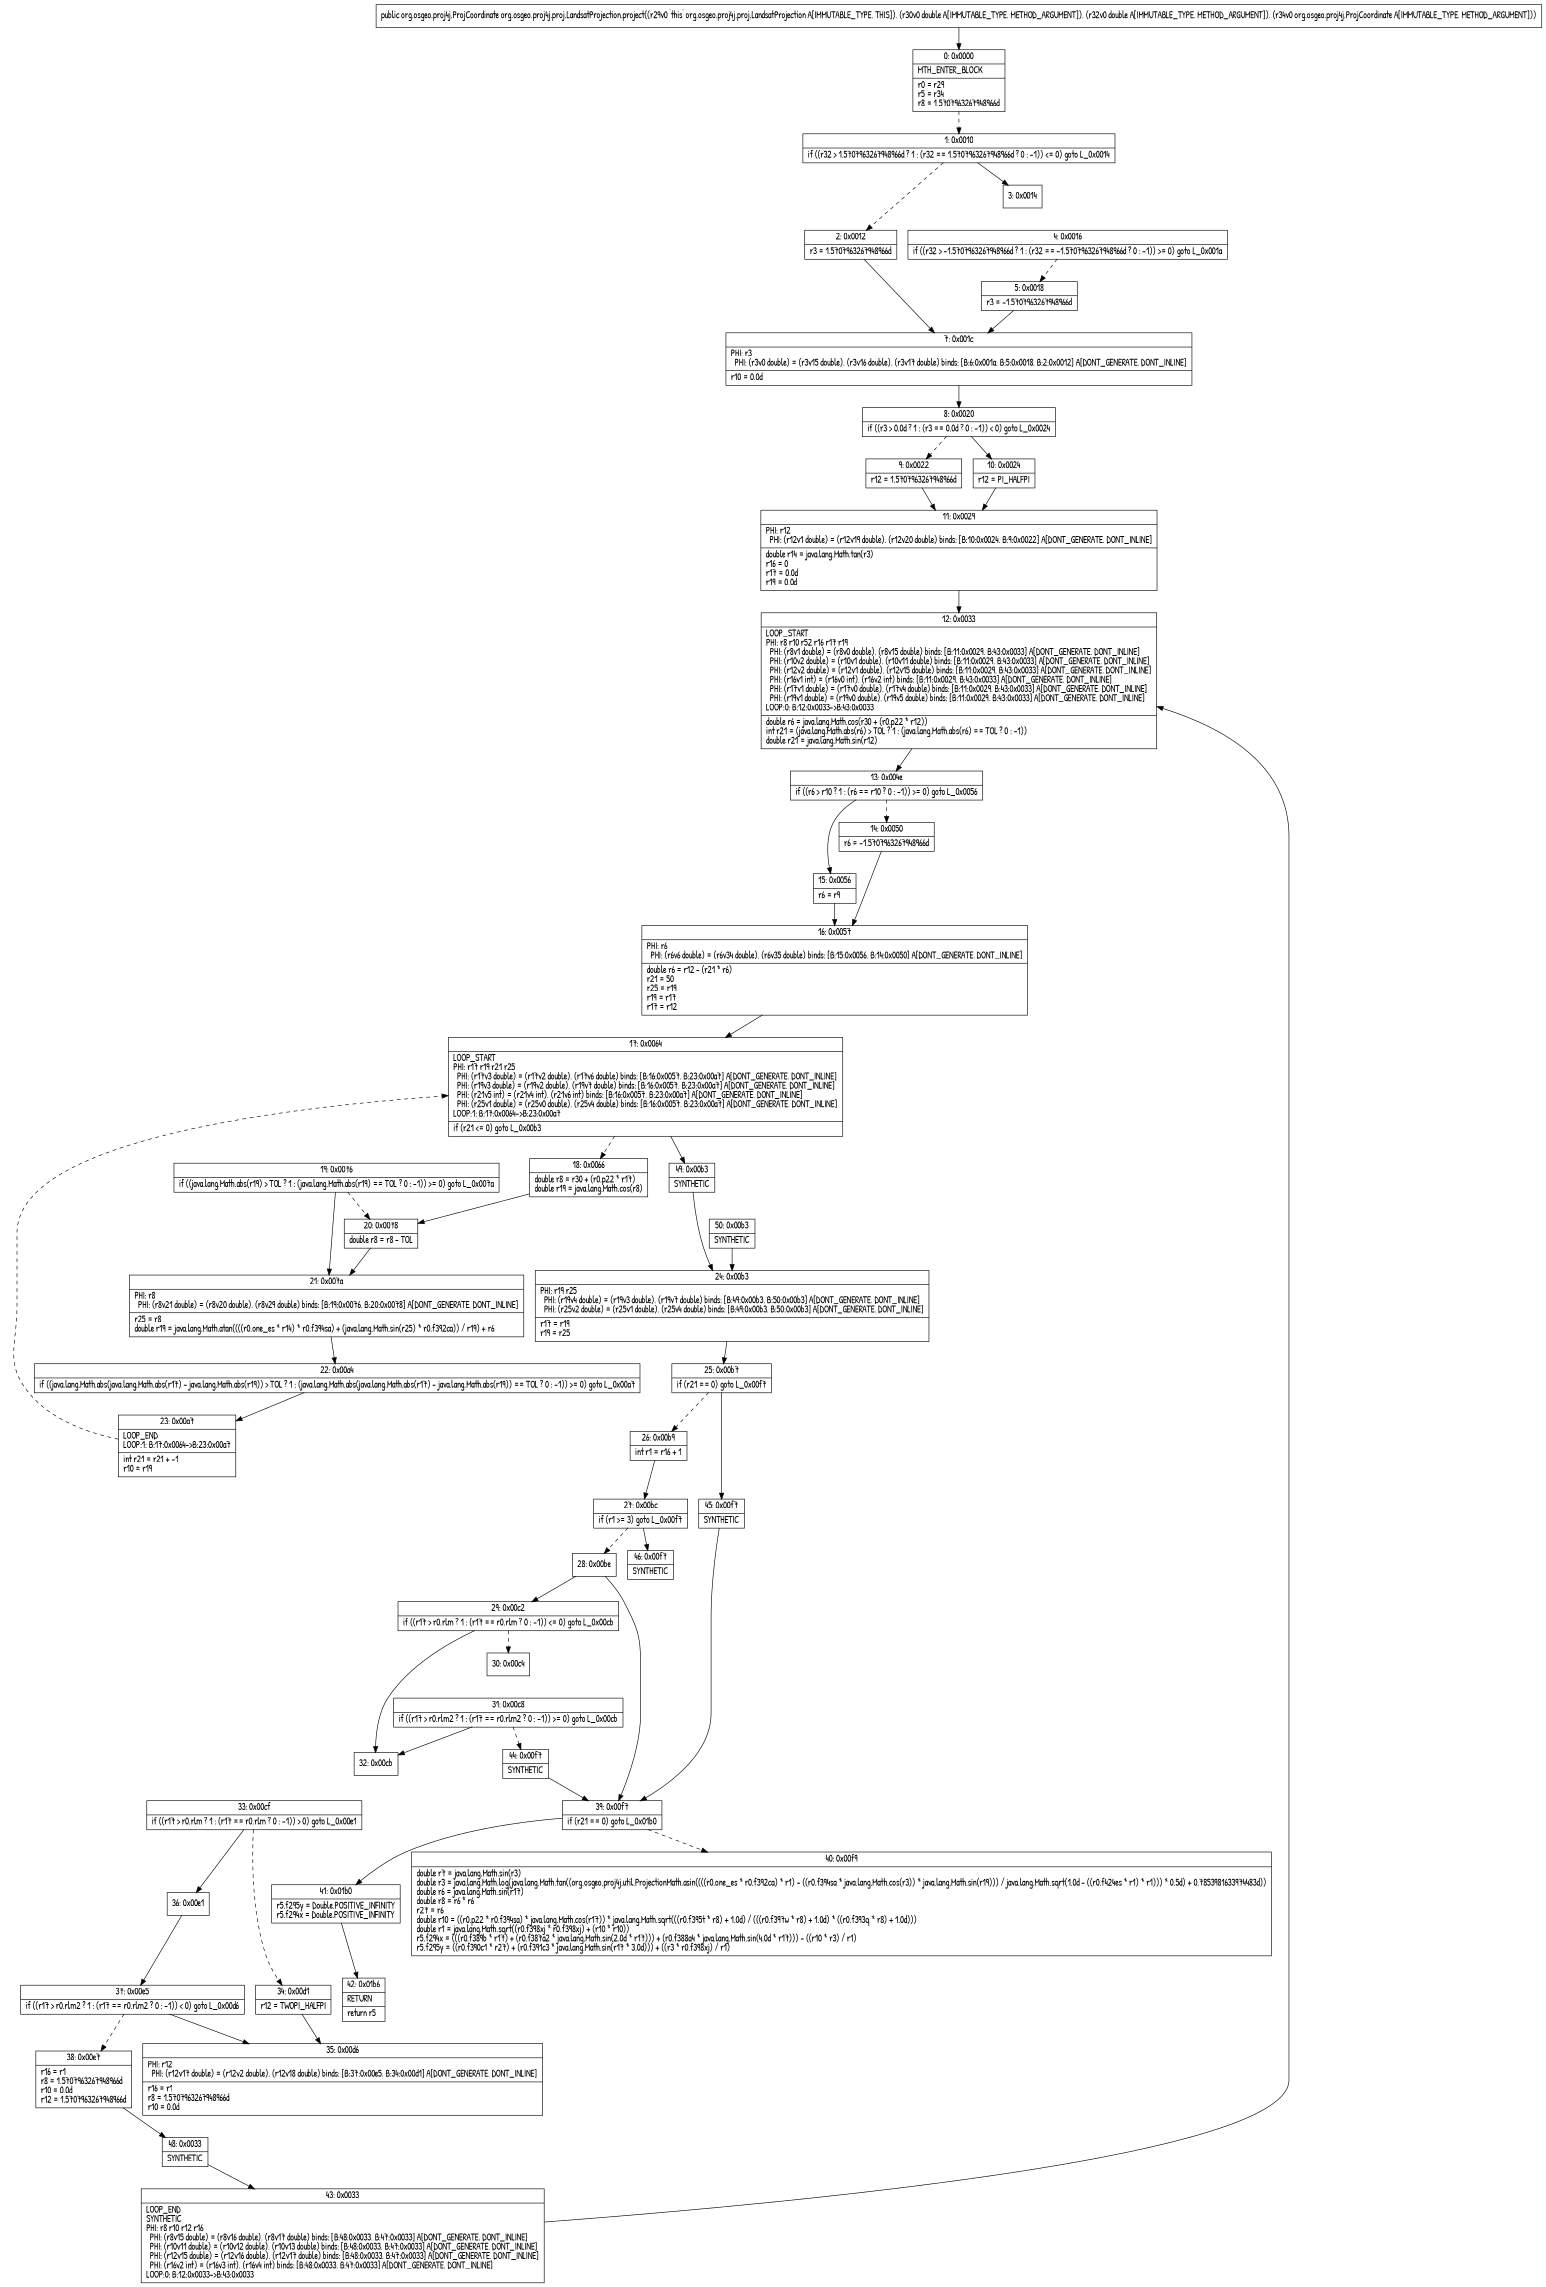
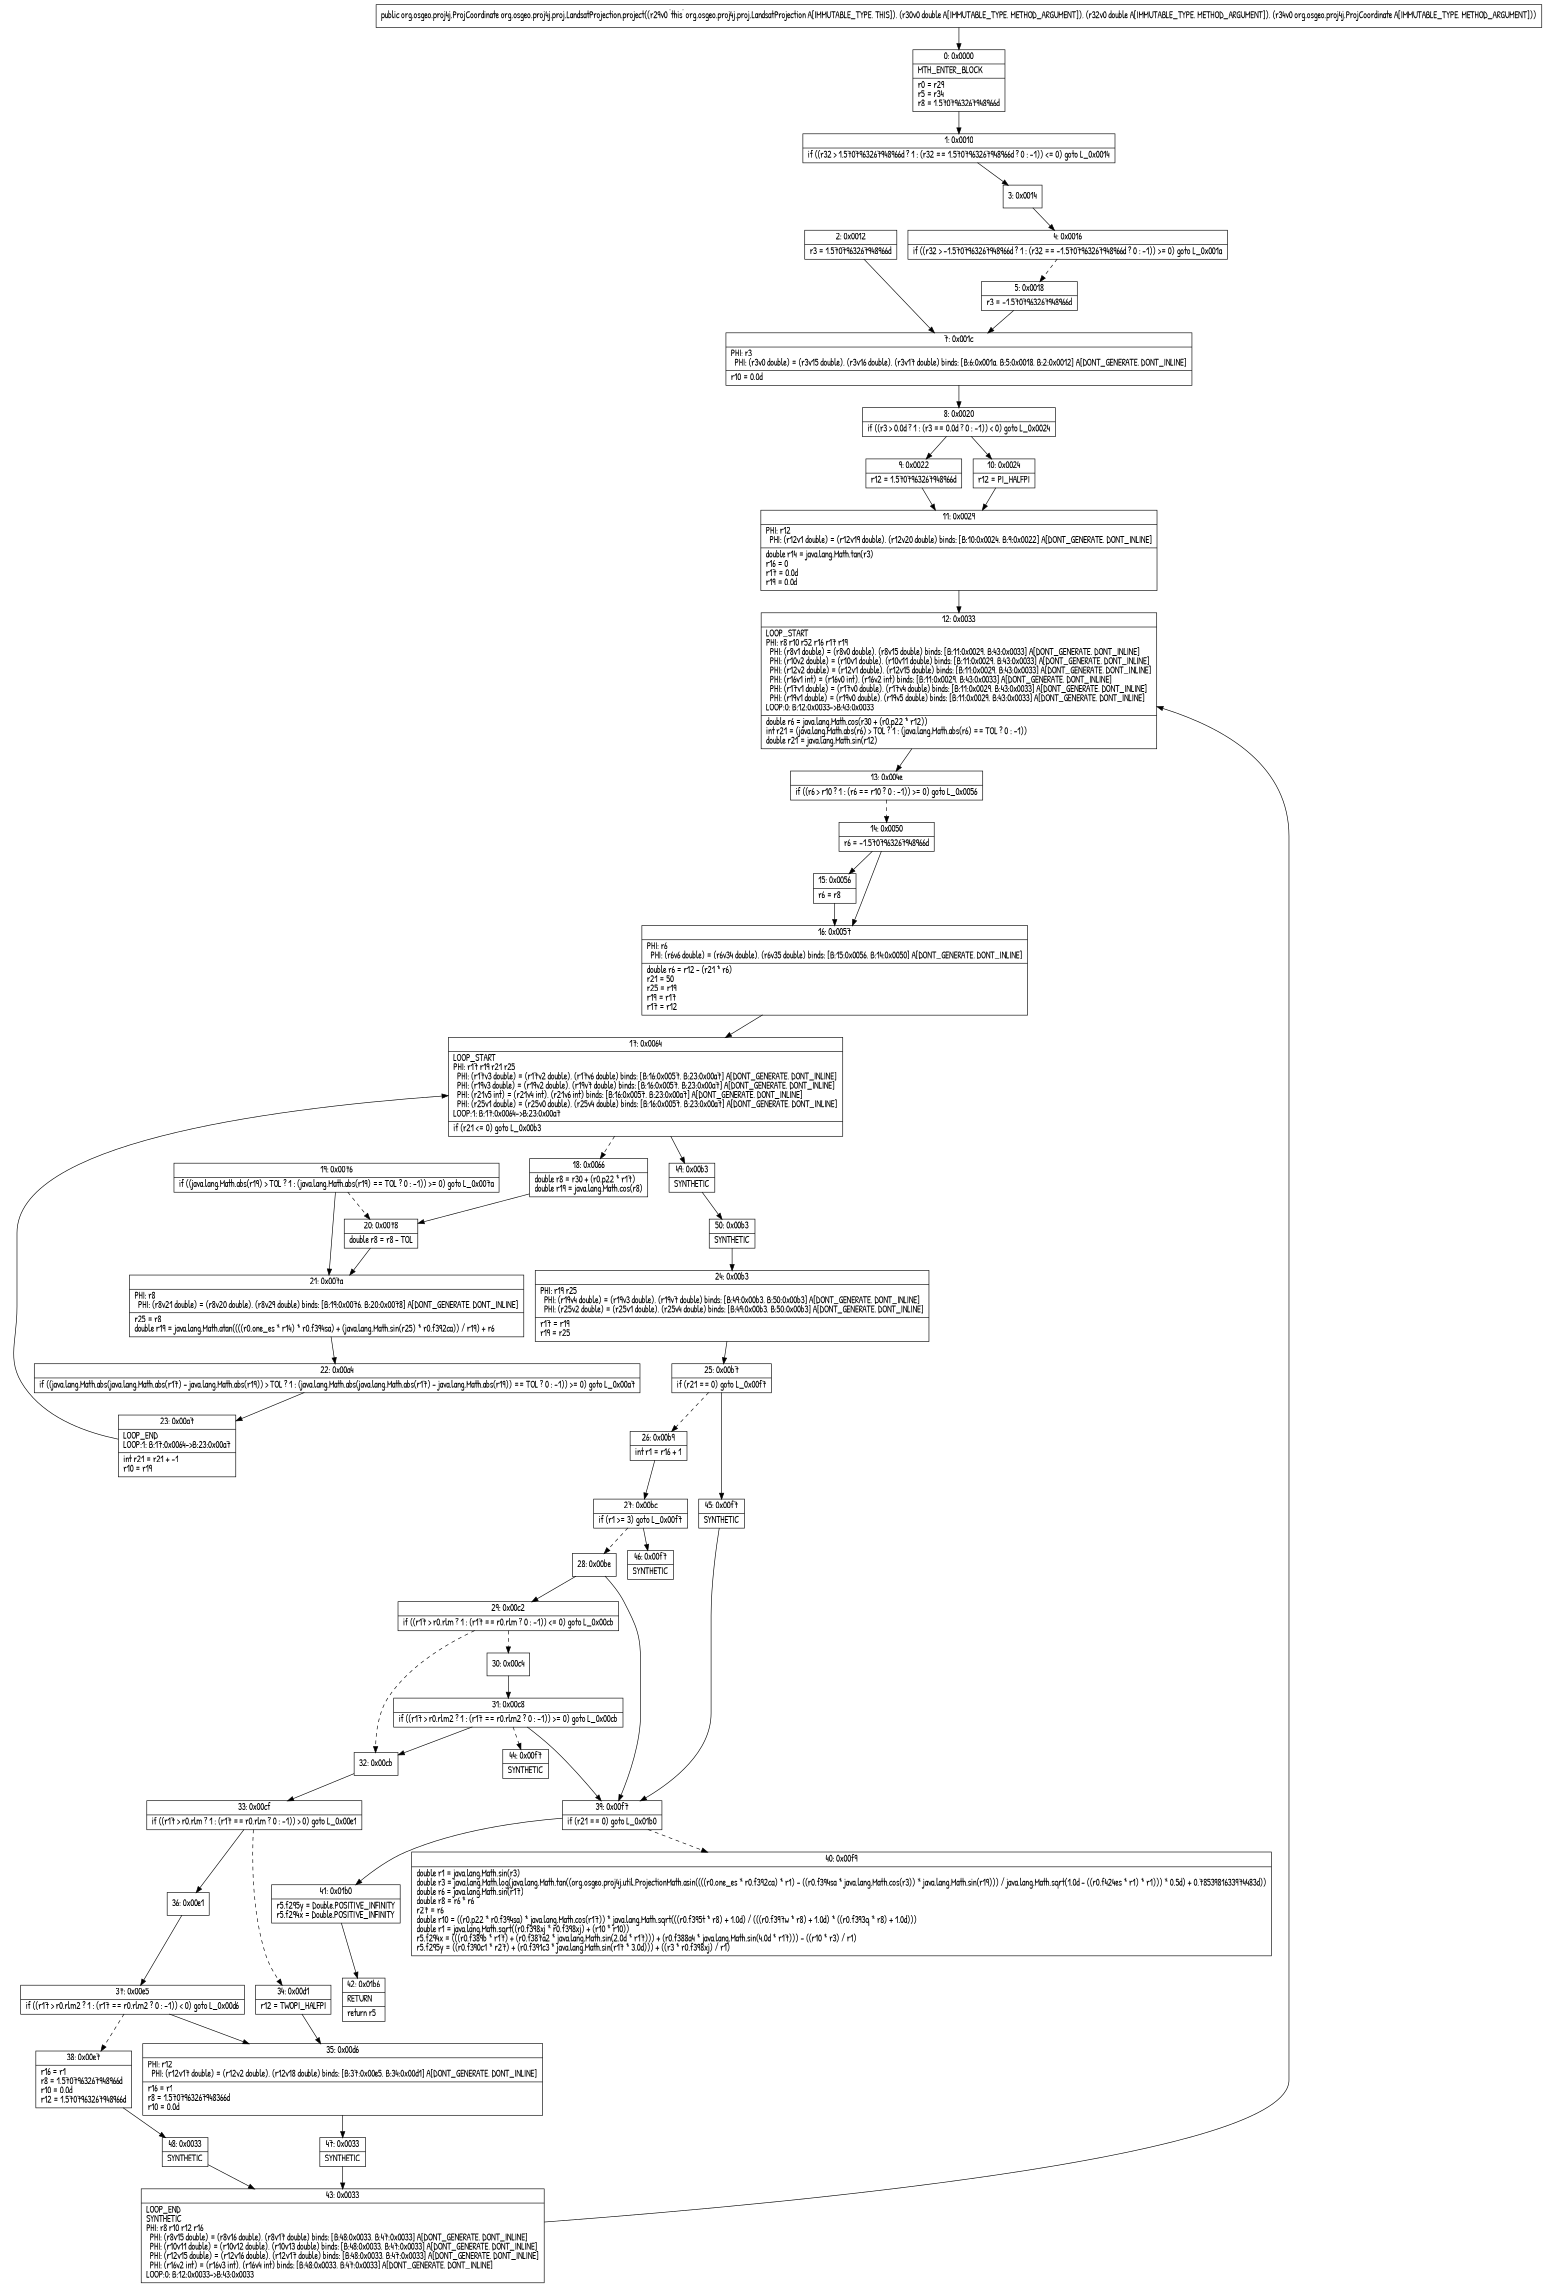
edge "0: 0x0000" -> "1: 0x0010": style dashed -> solid
edge "1: 0x0010" -> "2: 0x0012": removed
edge "3: 0x0014" -> "4: 0x0016": added
edge "8: 0x0020" -> "9: 0x0022": style dashed -> solid
edge "13: 0x004e" -> "15: 0x0056": now "14: 0x0050" -> "15: 0x0056"
node "15: 0x0056": text "r6 = r9" -> "r6 = r8"
edge "23: 0x00a7" -> "17: 0x0064": style dashed -> solid
edge "49: 0x00b3" -> "24: 0x00b3": now "49: 0x00b3" -> "50: 0x00b3"
edge "29: 0x00c2" -> "32: 0x00cb": style solid -> dashed
edge "30: 0x00c4" -> "31: 0x00c8": added
edge "32: 0x00cb" -> "33: 0x00cf": added
edge "44: 0x00f7" -> "39: 0x00f7": now "31: 0x00c8" -> "39: 0x00f7"
node "40: 0x00f9": text "double r7 = java.lang.Math.sin(r3)" -> "double r1 = java.lang.Math.sin(r3)"
node "35: 0x00d6": text "r8 = 1.5707963267948966d" -> "r8 = 1.5707963267948366d"
node "47: 0x0033": added
